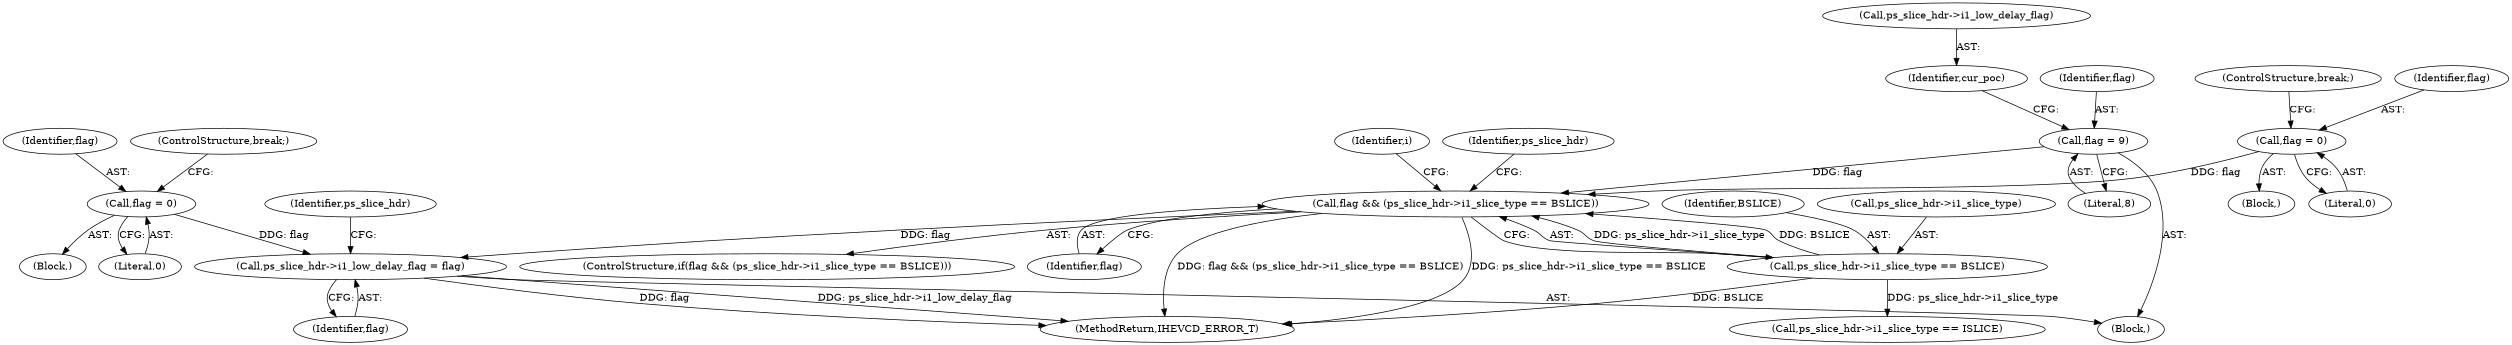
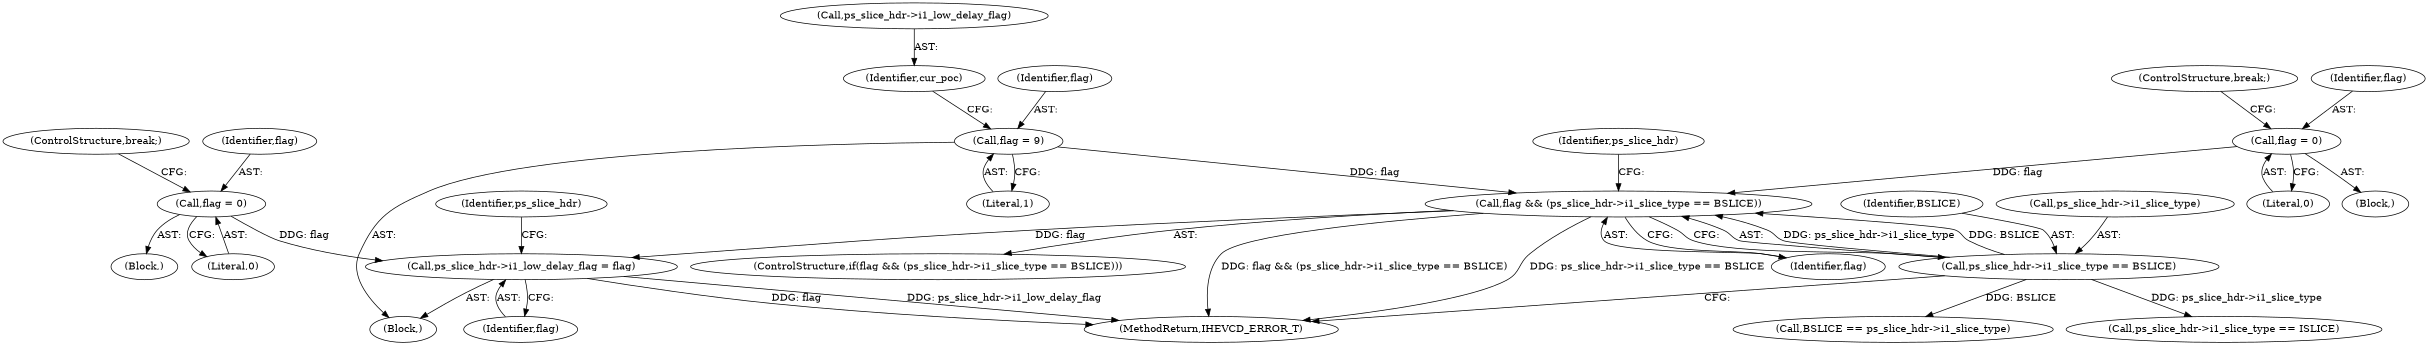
node "(Identifier,i)": removed
node "(Literal,8)": label "(Literal,8)" -> "(Literal,1)"
edge "(Call,ps_slice_hdr->i1_slice_type == BSLICE)" -> "(MethodReturn,IHEVCD_ERROR_T)": label "DDG: BSLICE" -> "CFG: "
node "(Call,BSLICE == ps_slice_hdr->i1_slice_type)": added
